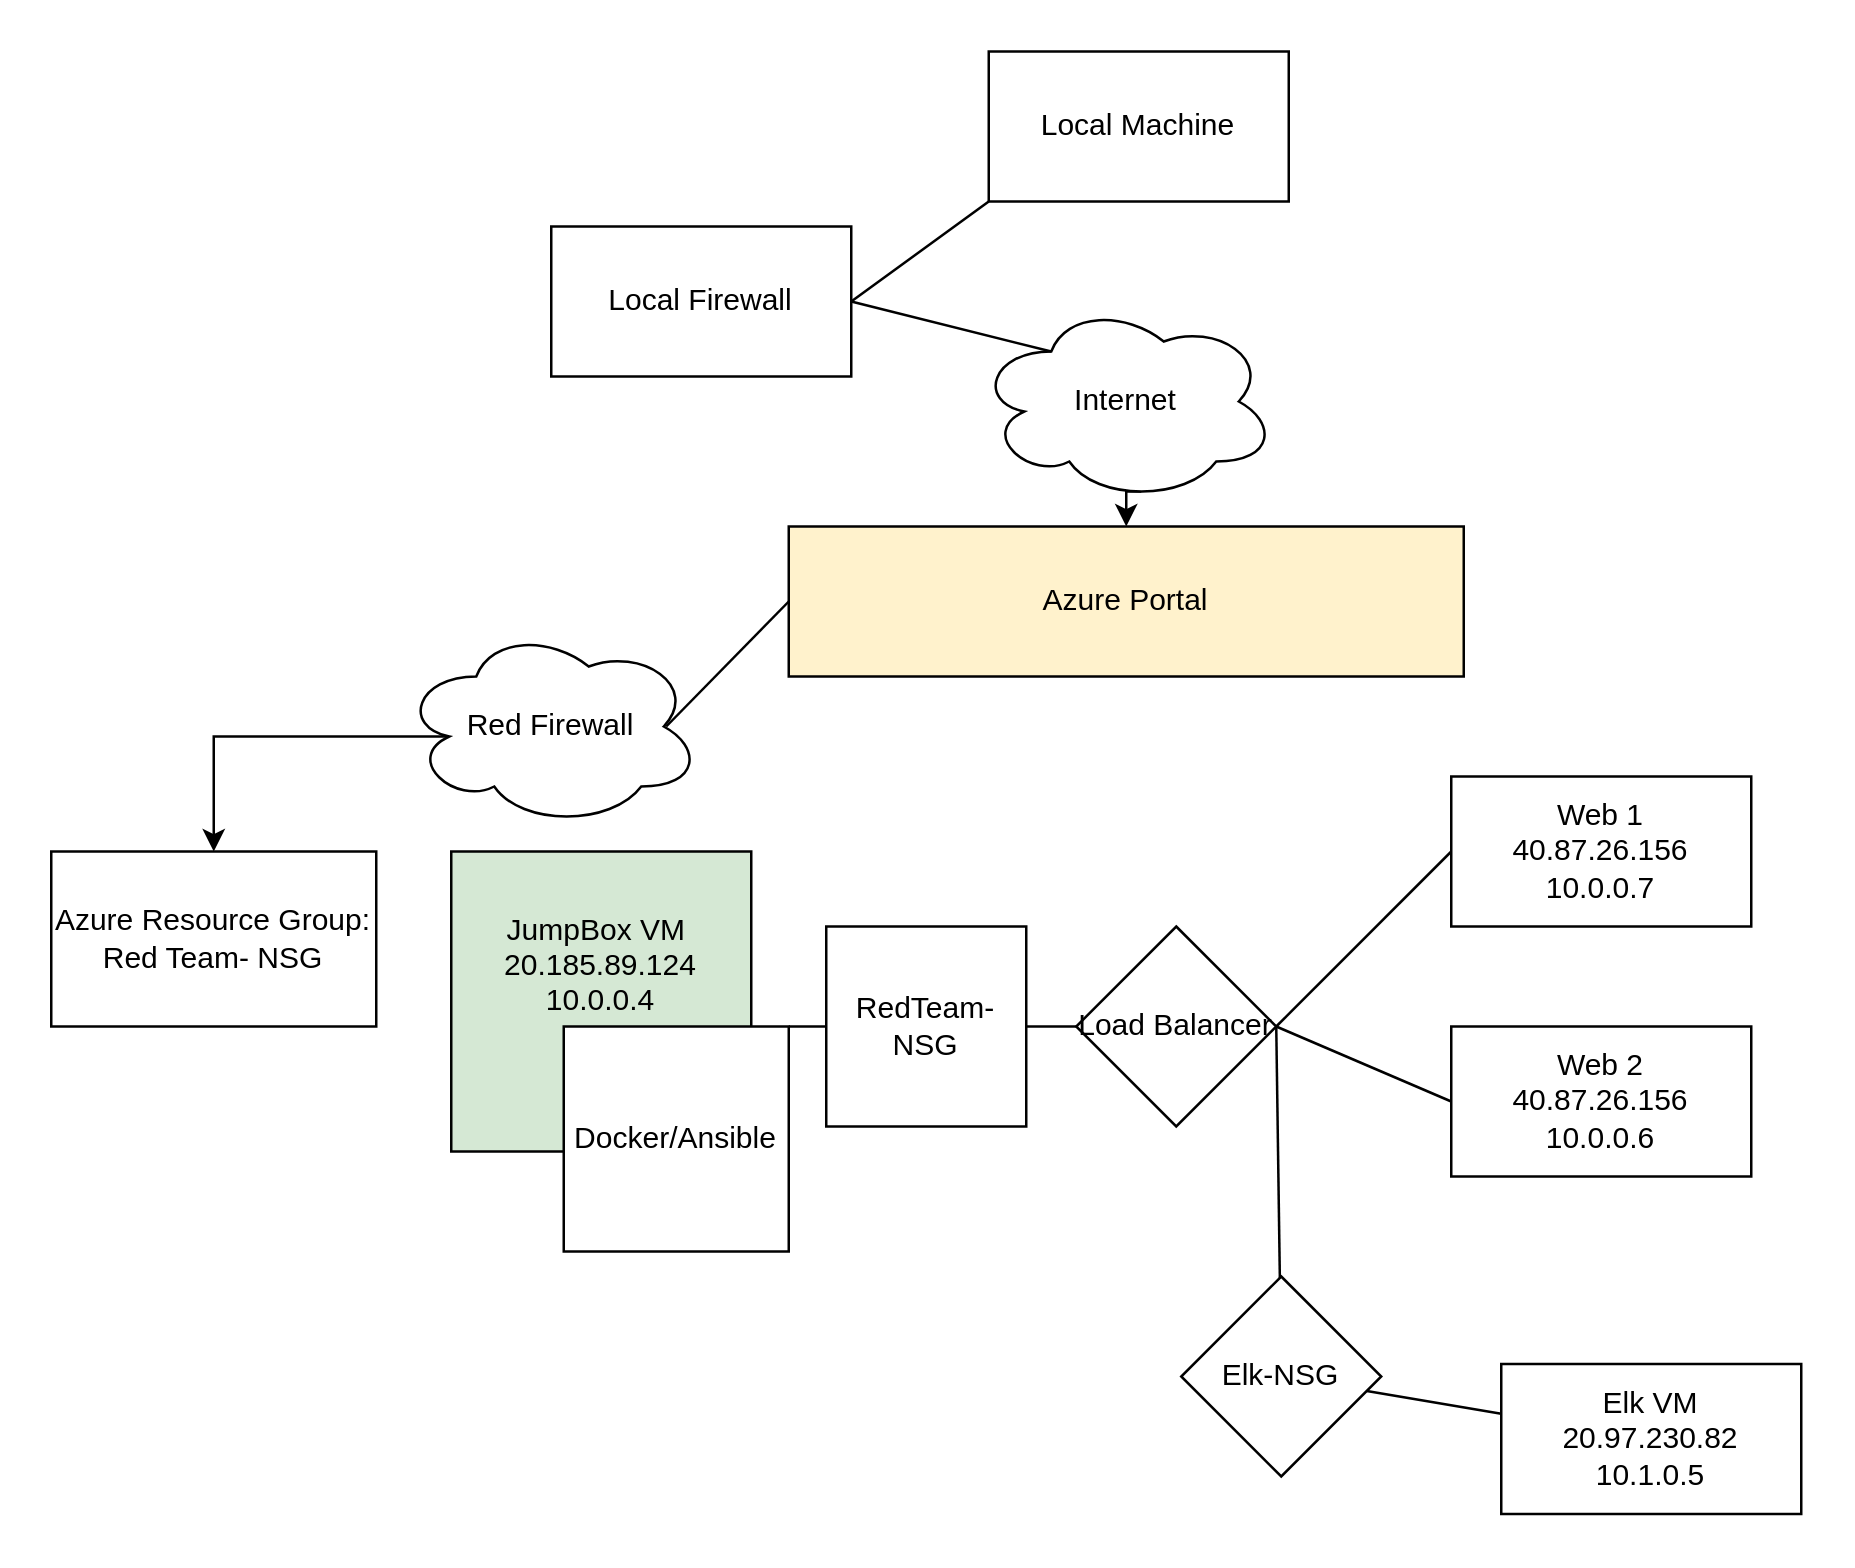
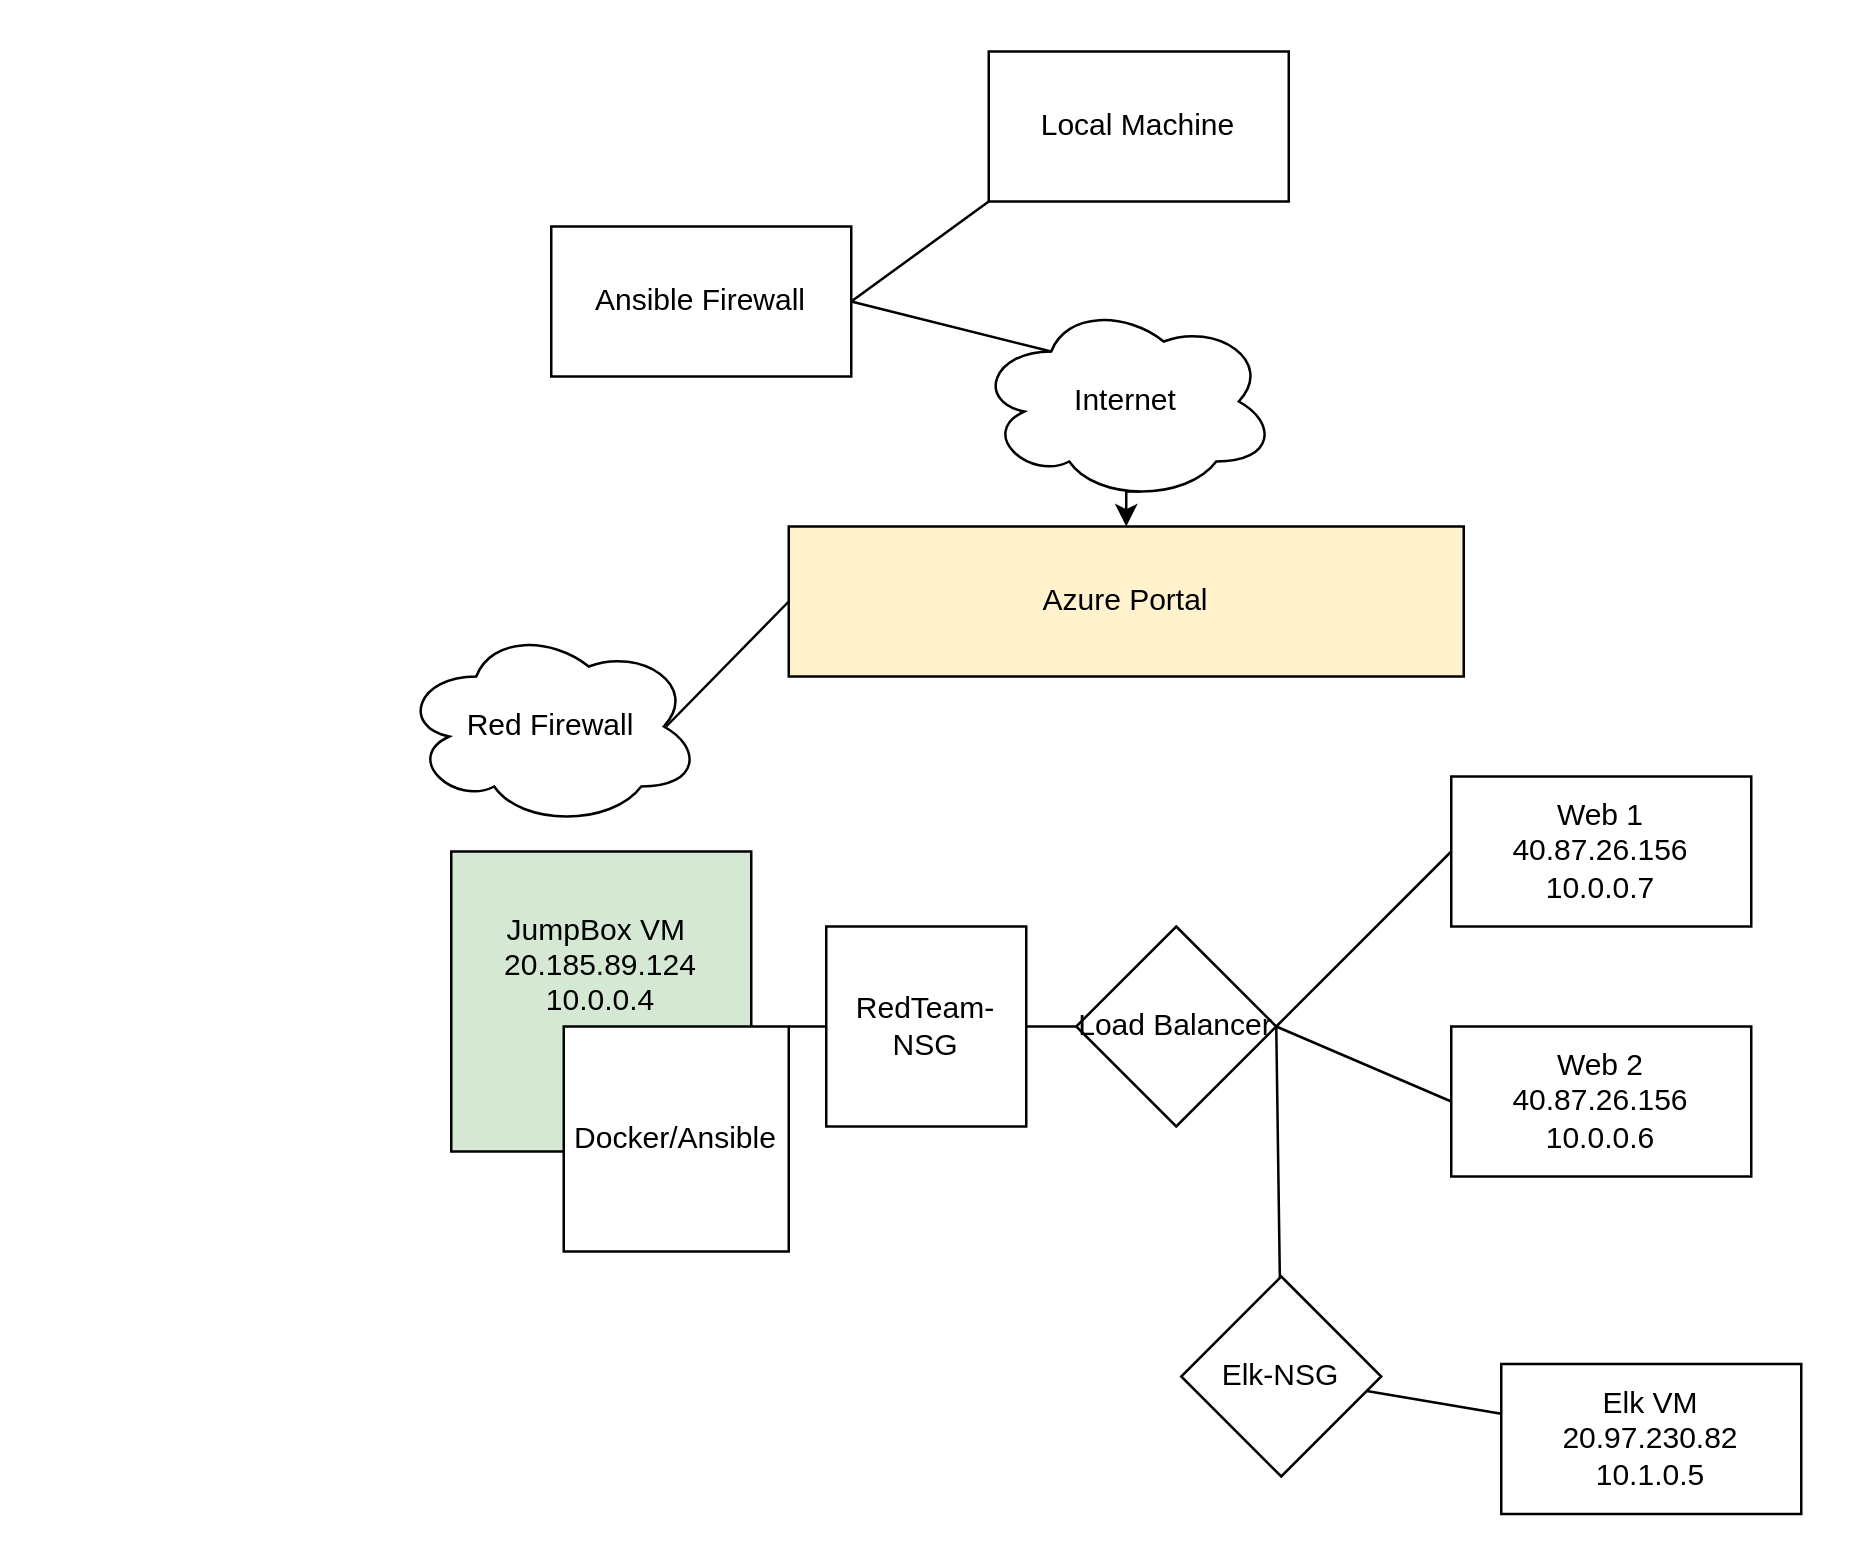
node "Local Firewall": label "Local Firewall" -> "Ansible Firewall"
edge "Red Firewall" -> "Azure Resource Group: Red Team- NSG": removed
node "Azure Resource Group: Red Team- NSG": removed
